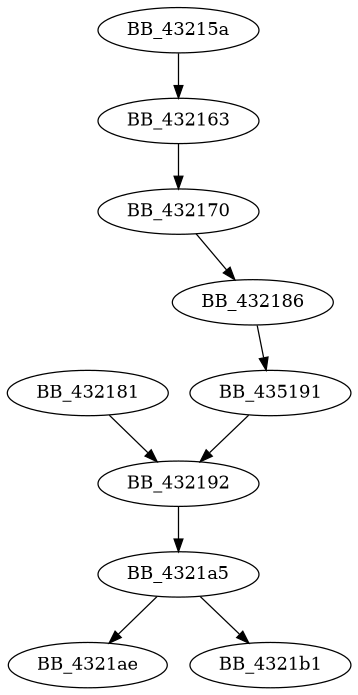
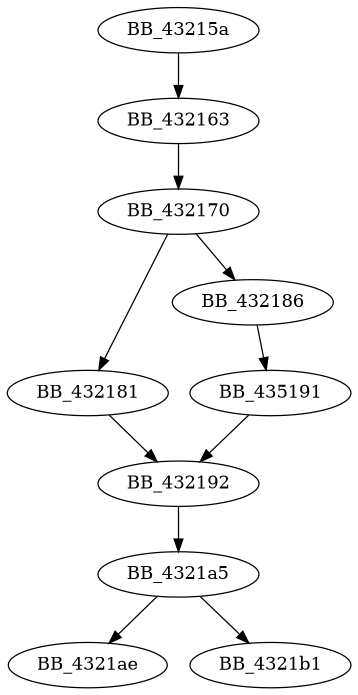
edge "BB_432170" -> "BB_432181": added
